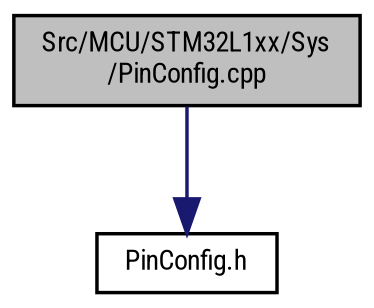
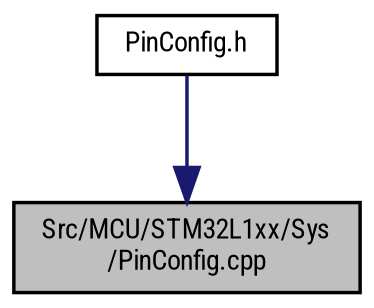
edge "Src/MCU/STM32L1xx/Sys /PinConfig.cpp" -> "PinConfig.h": reversed
